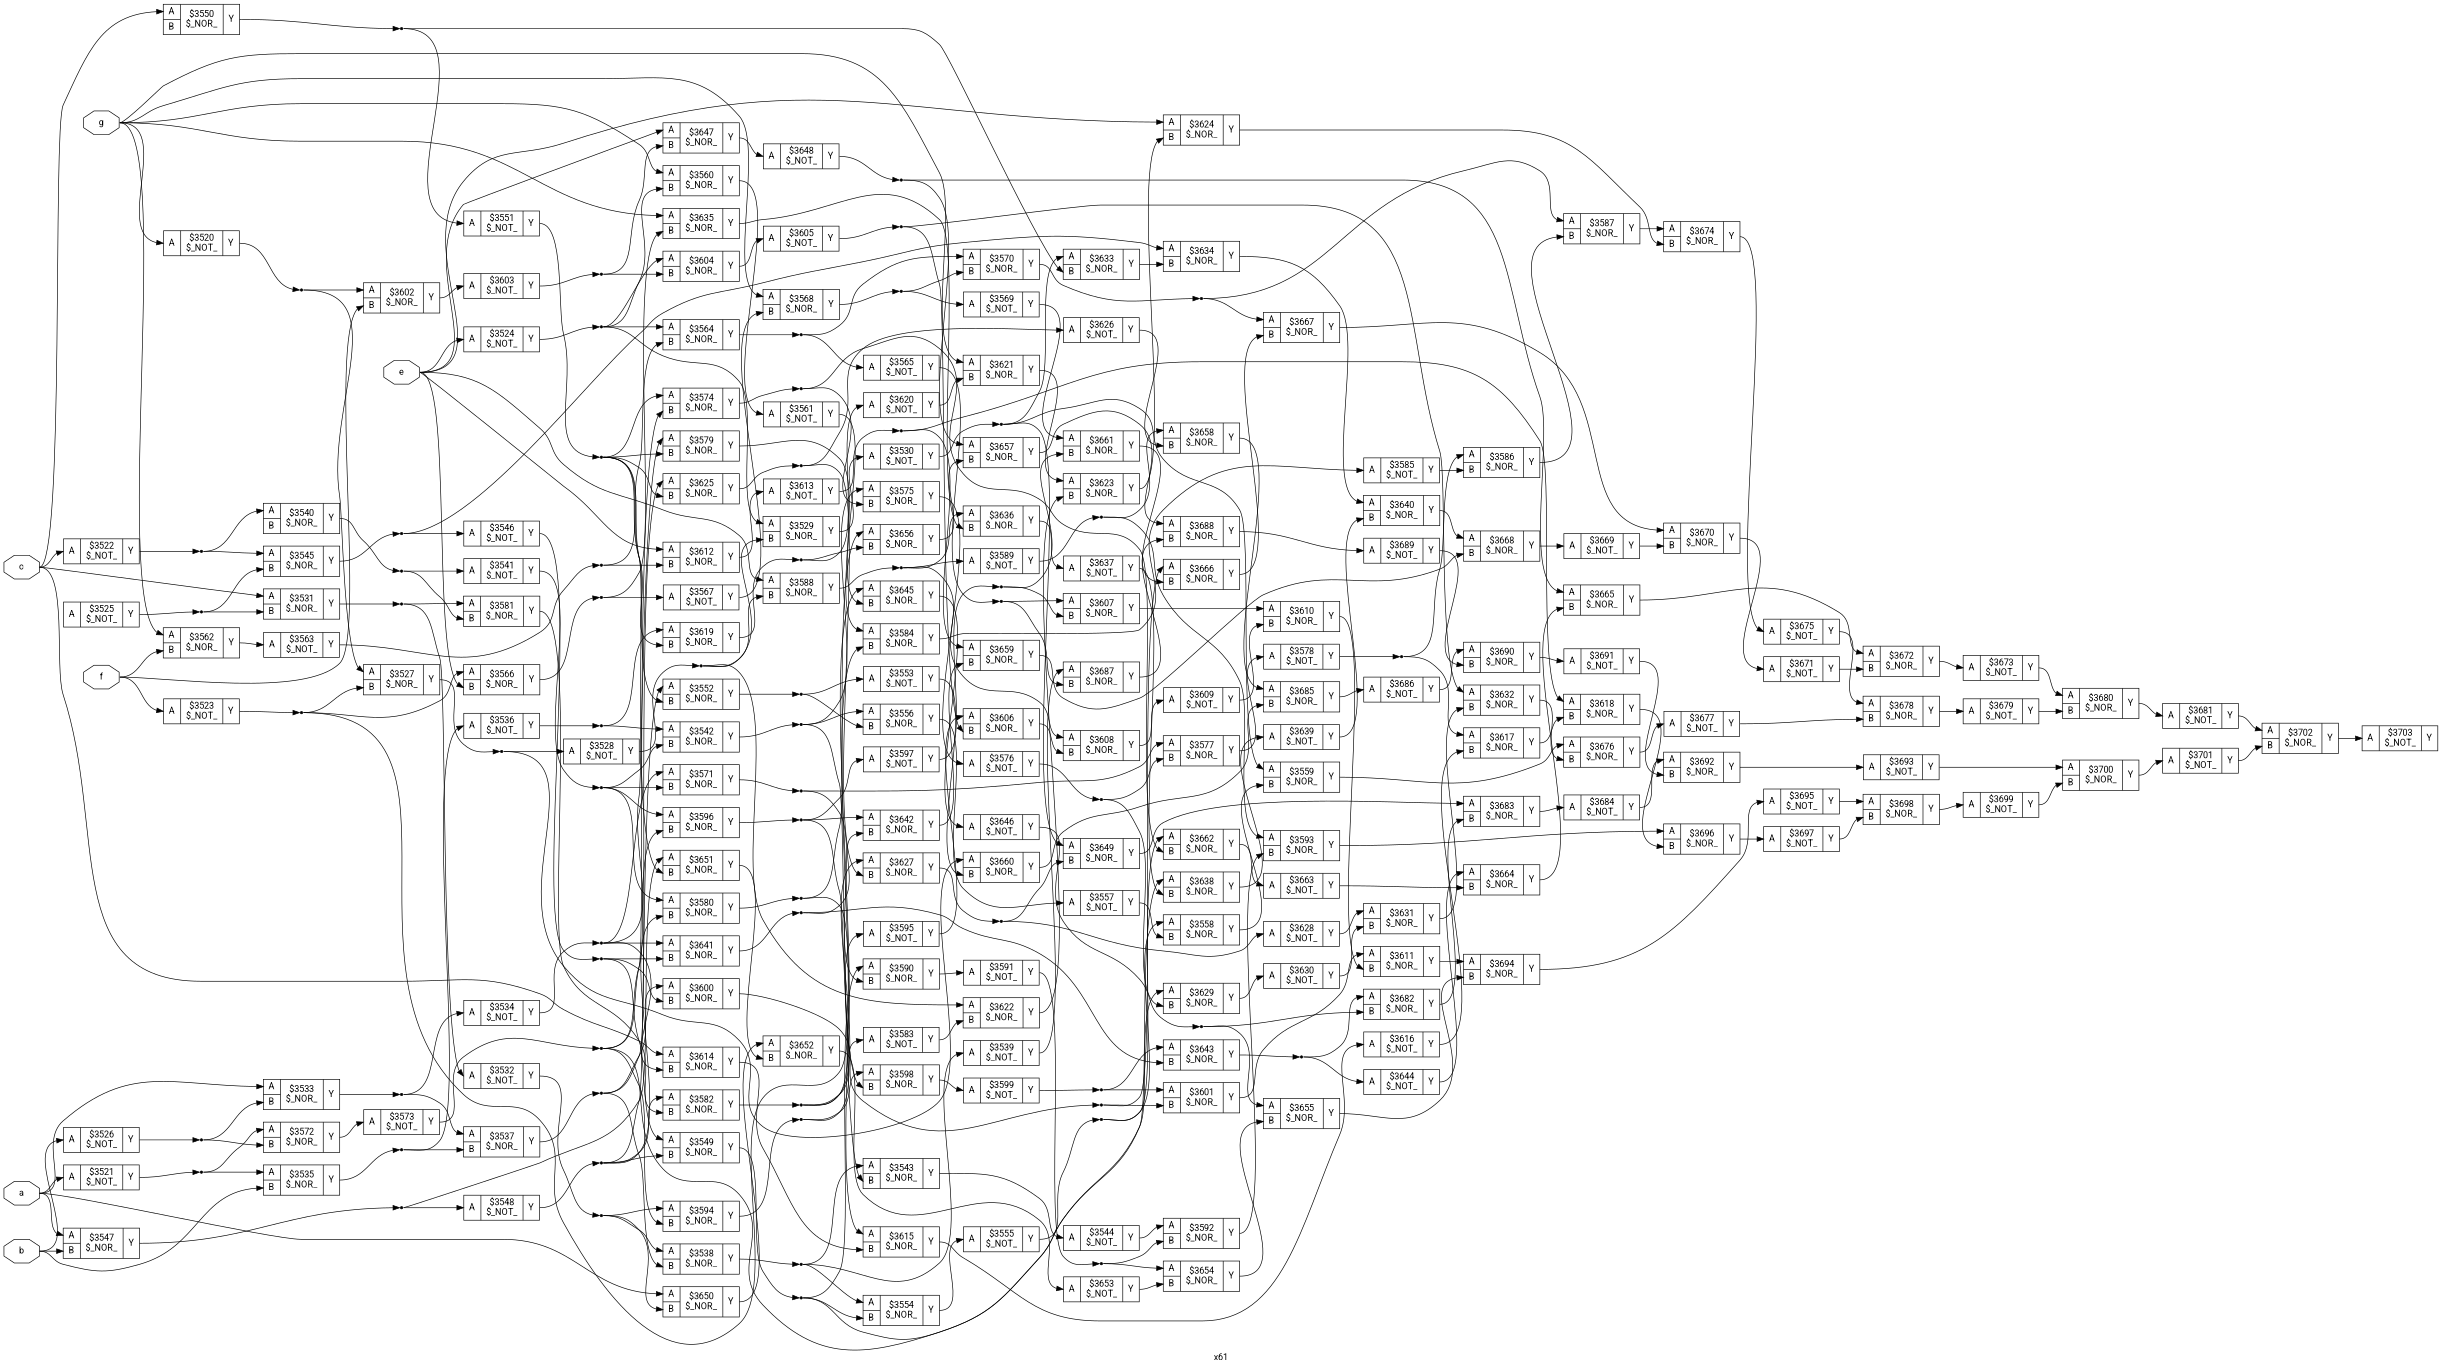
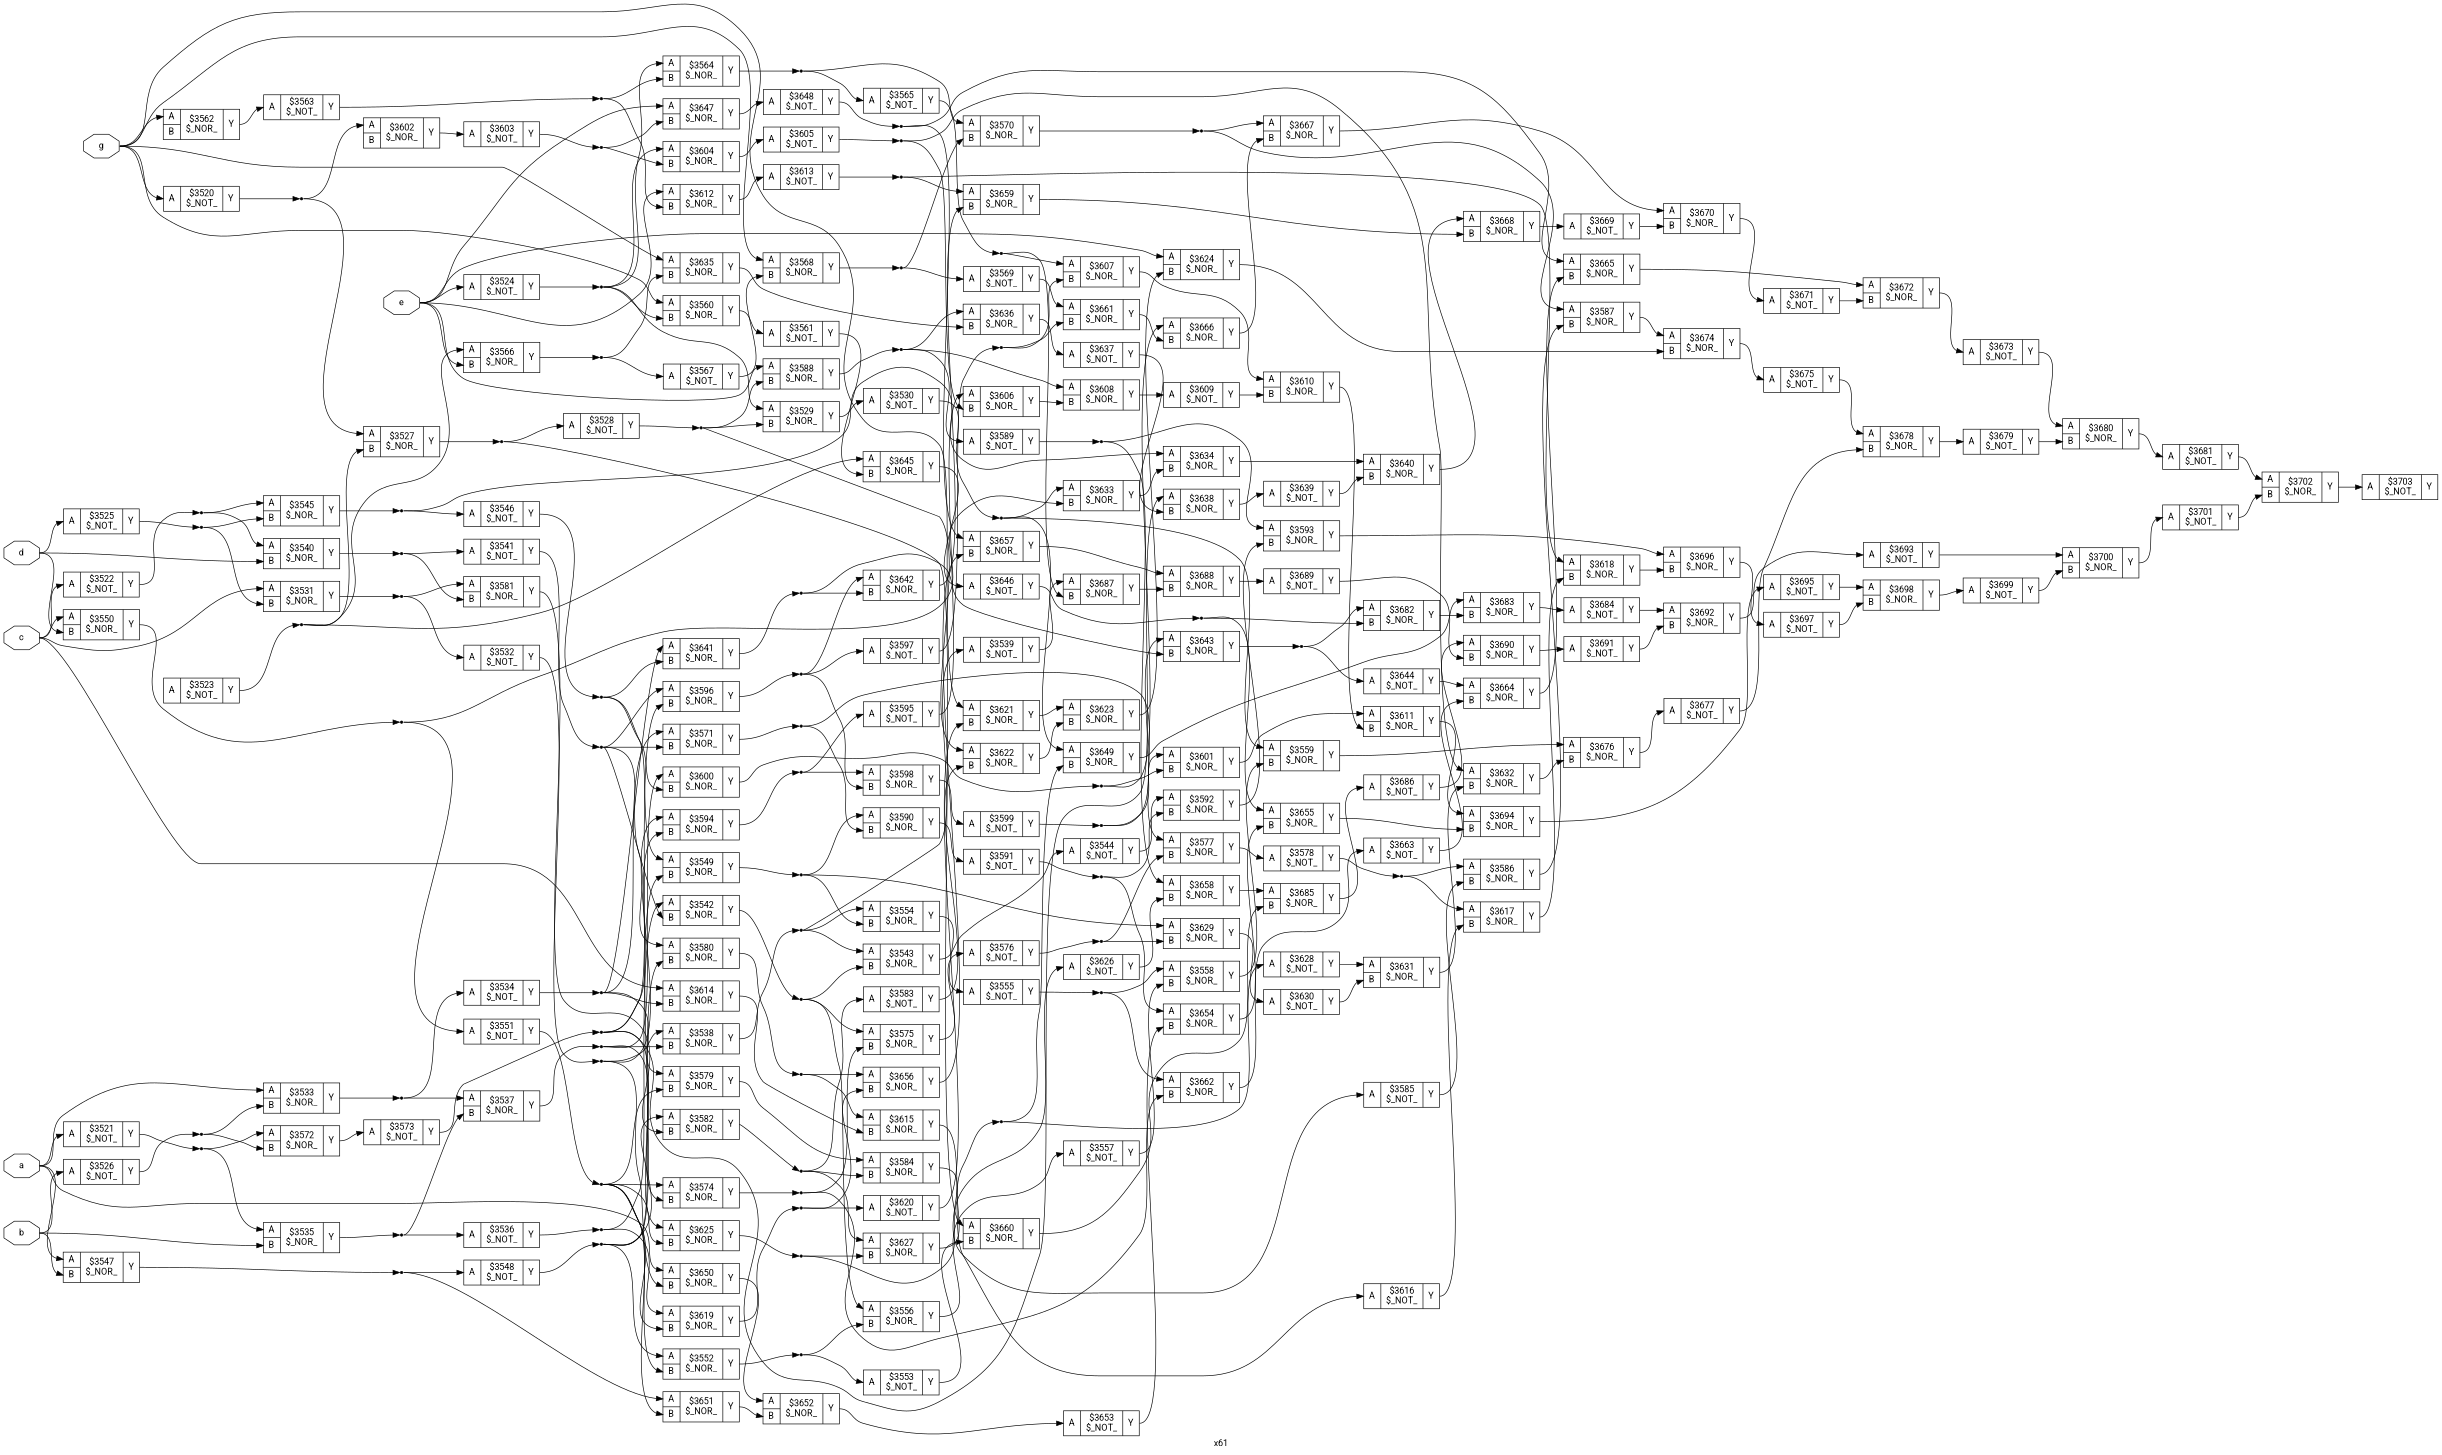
node "d": added
node "f": removed
